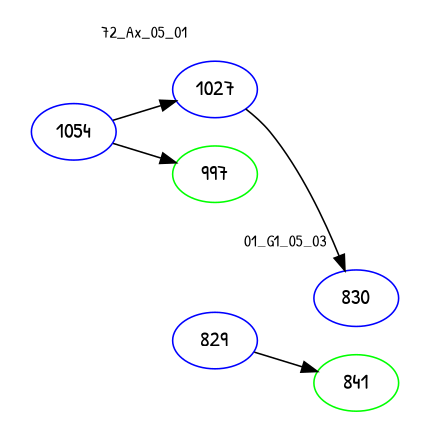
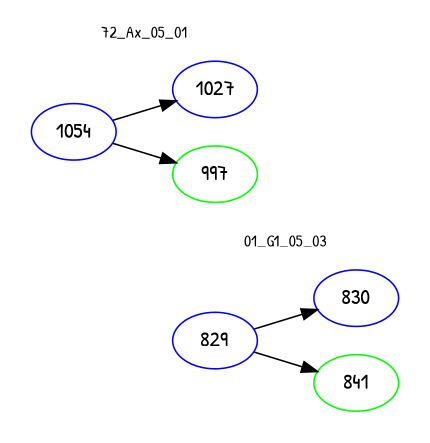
edge "1027" -> "830": now "829" -> "830"
